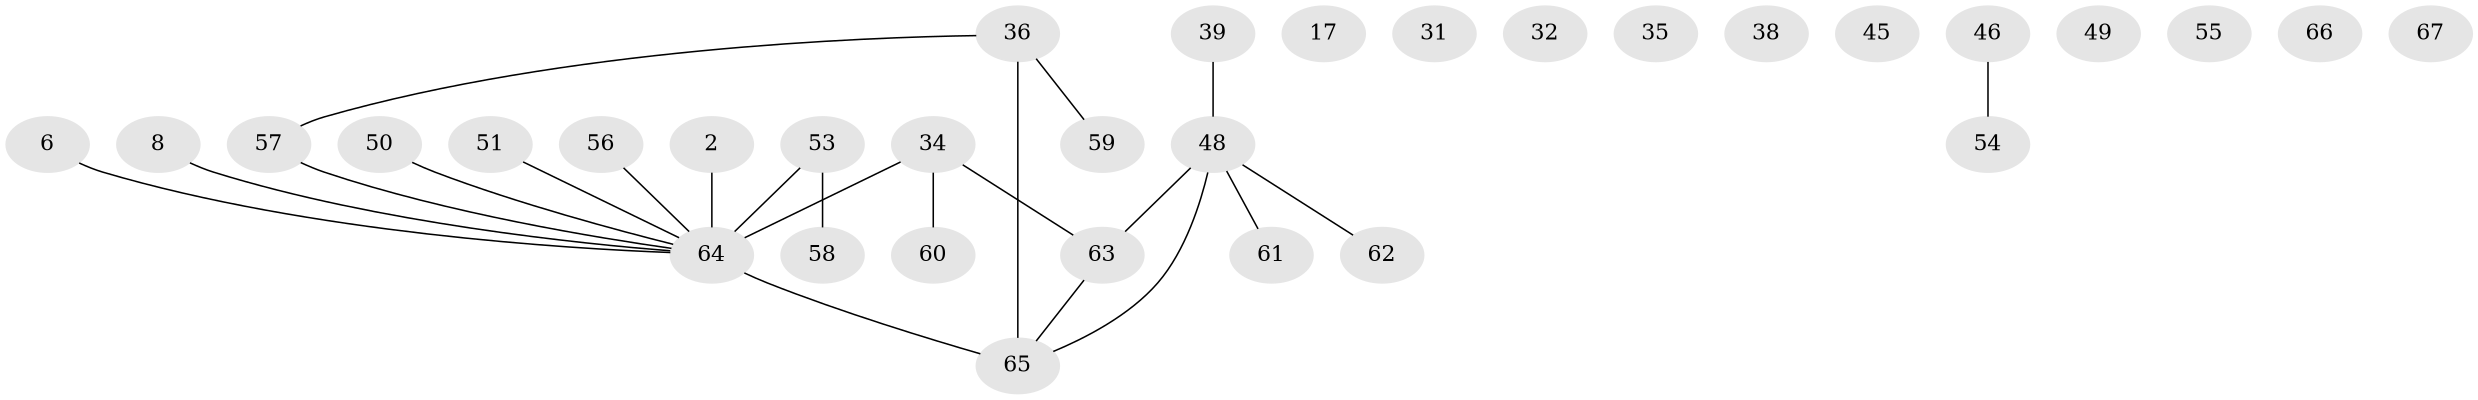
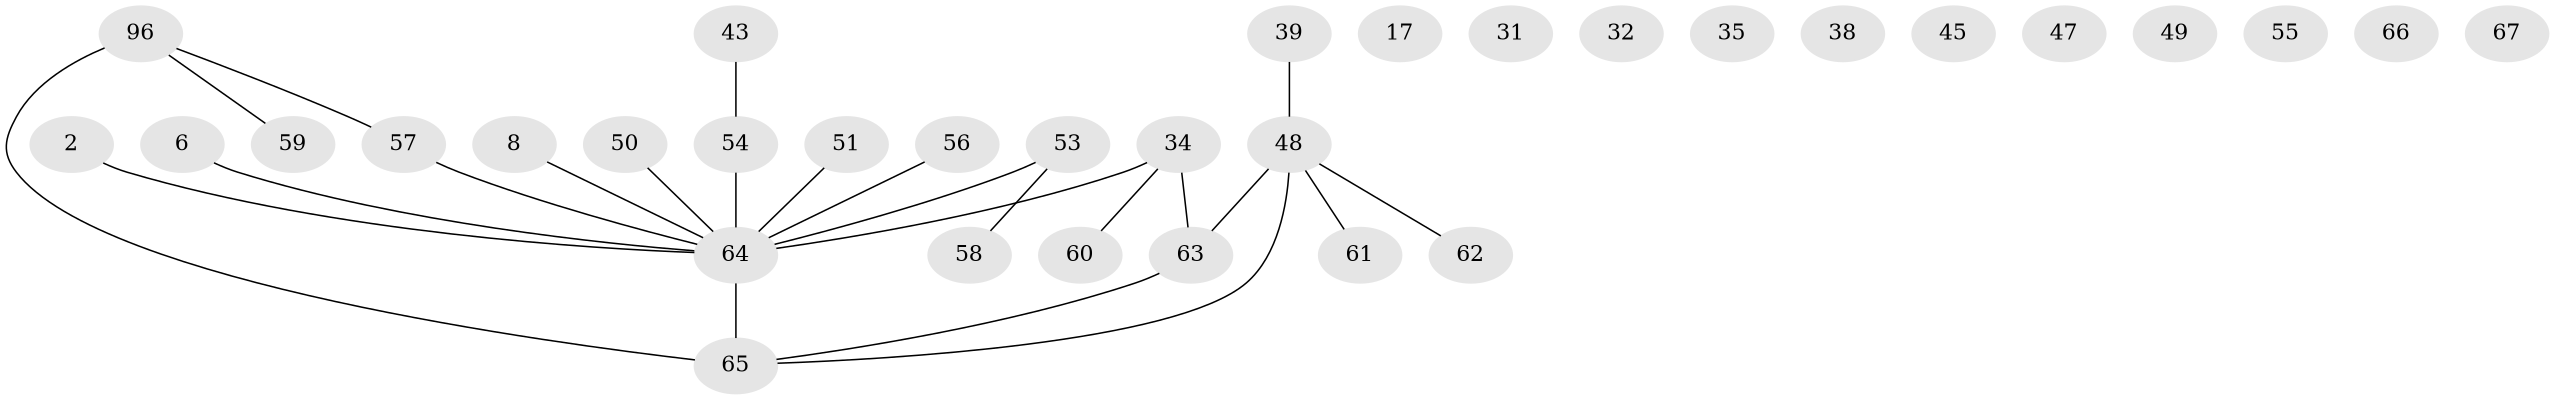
node "36": label "36" -> "96"
node "46": label "46" -> "43"
node "47": added
edge "54" -- "64": added
